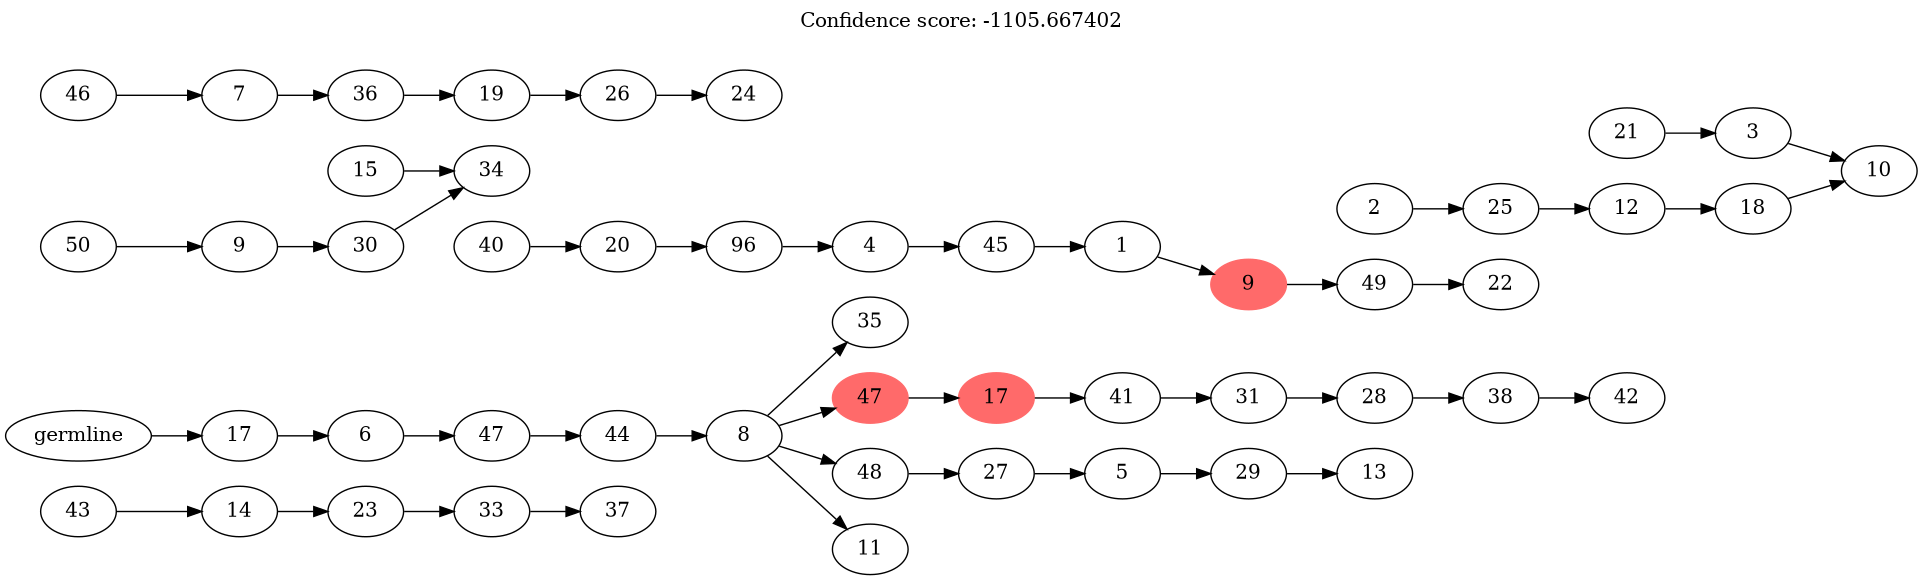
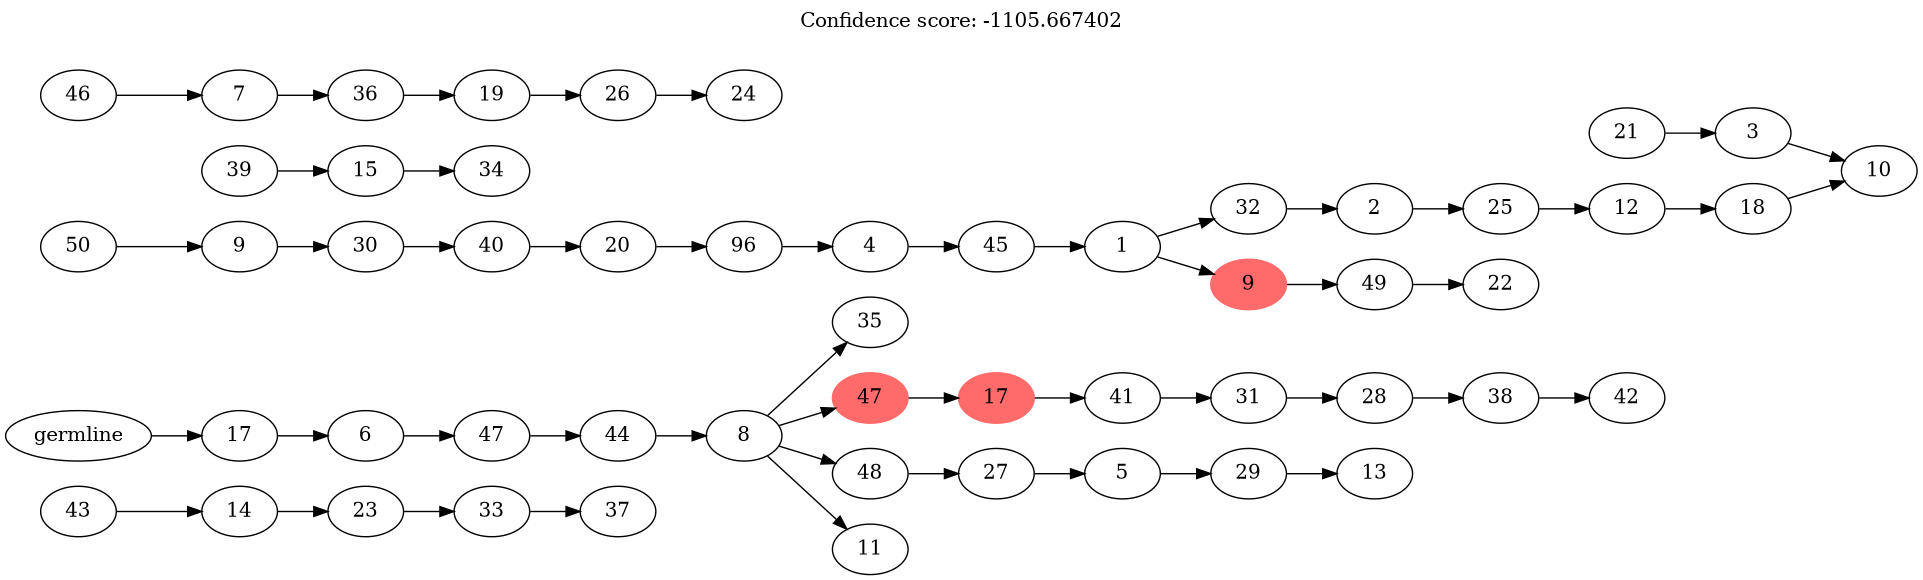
node "39": added
node "32": added
edge "30" -> "34": now "30" -> "40"
